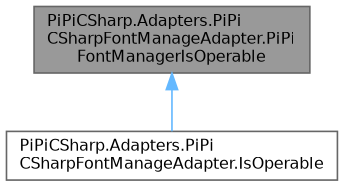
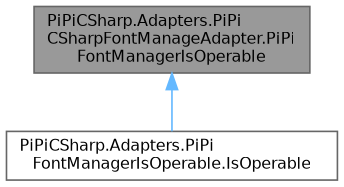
node "PiPiCSharp.Adapters.PiPi CSharpFontManageAdapter.IsOperable": label "PiPiCSharp.Adapters.PiPi CSharpFontManageAdapter.IsOperable" -> "PiPiCSharp.Adapters.PiPi FontManagerIsOperable.IsOperable"
